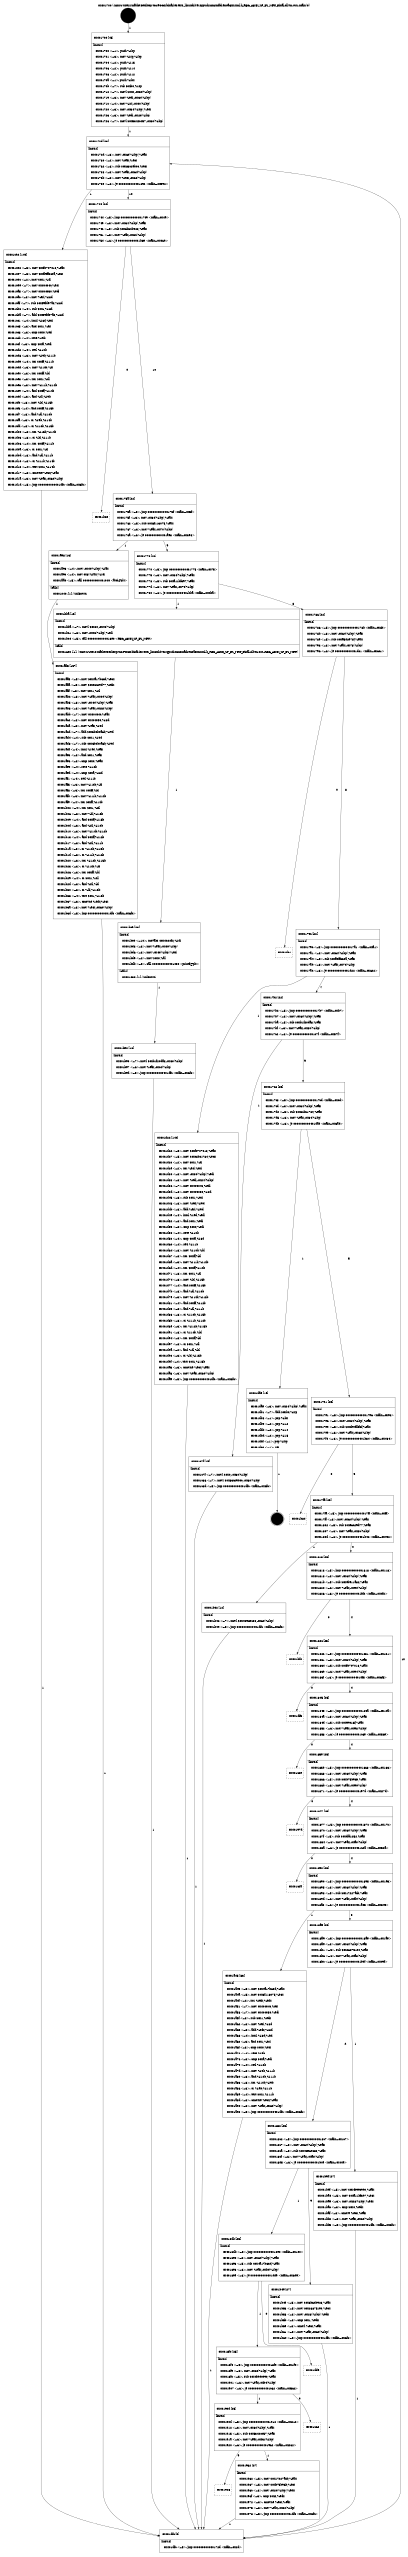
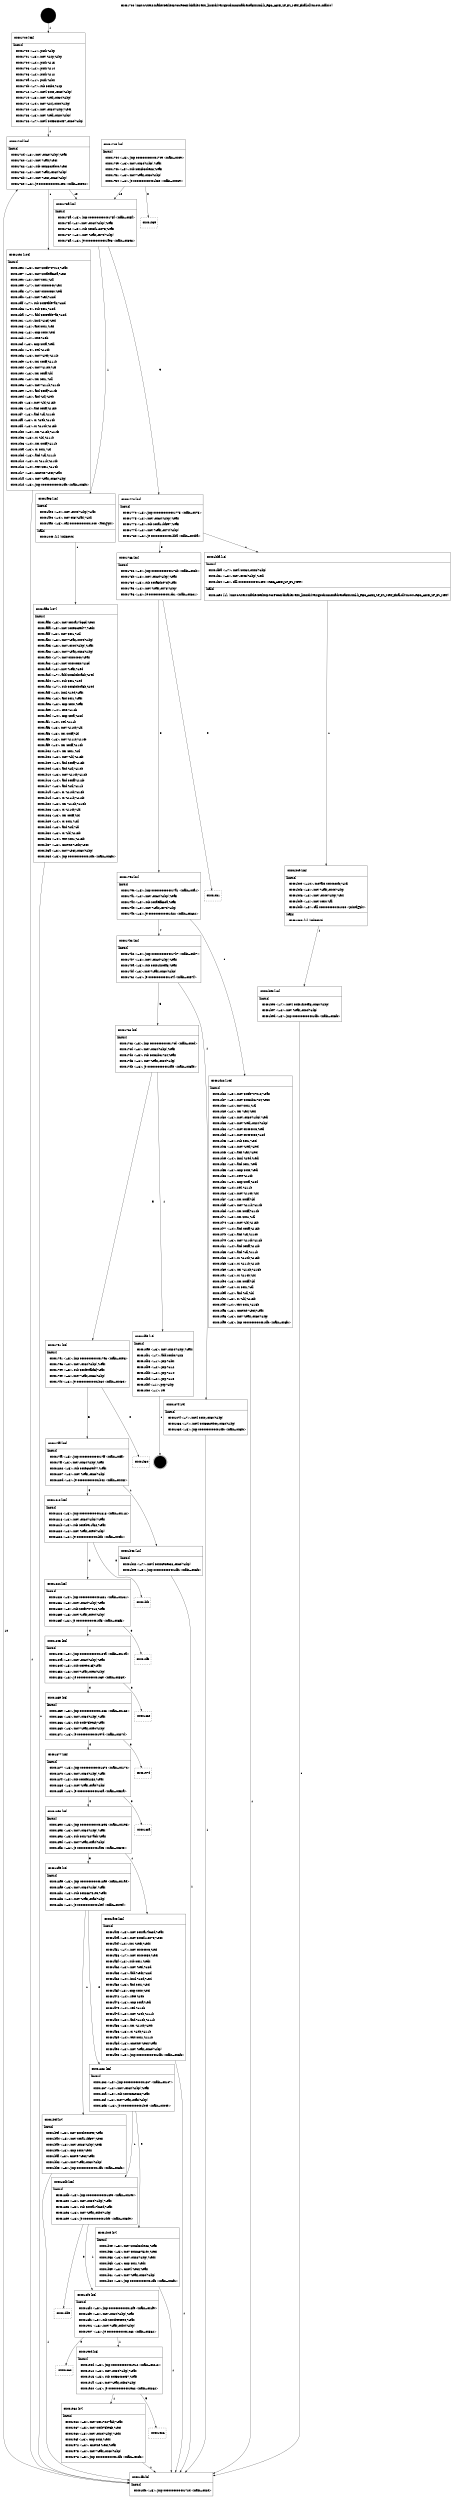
edge "0x40172d [23]" -> "0x401744 [22]": now "0x40172d [23]" -> "0x40175a [22]"
